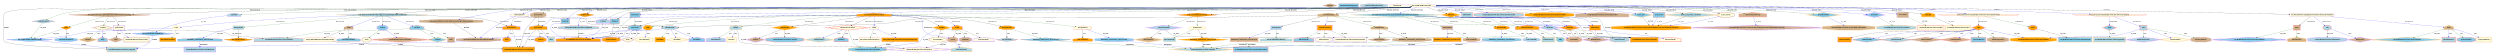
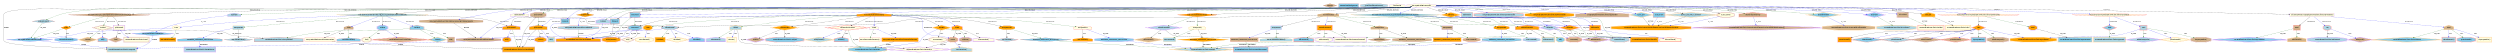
node "new ChangeListener()": fillcolor orange -> lightblue
